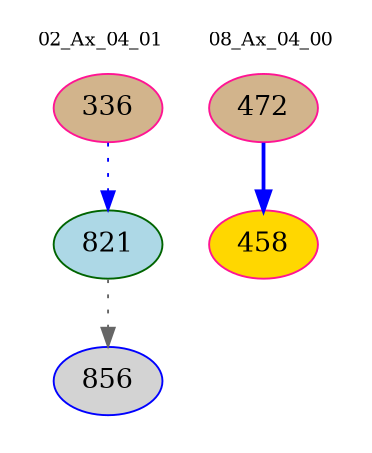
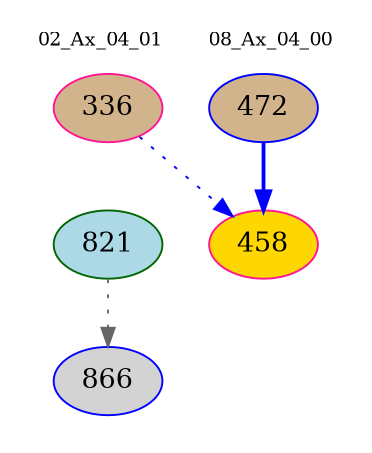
node "472": color deeppink -> blue
edge "336" -> "821": now "336" -> "458"
node "856": label "856" -> "866"
